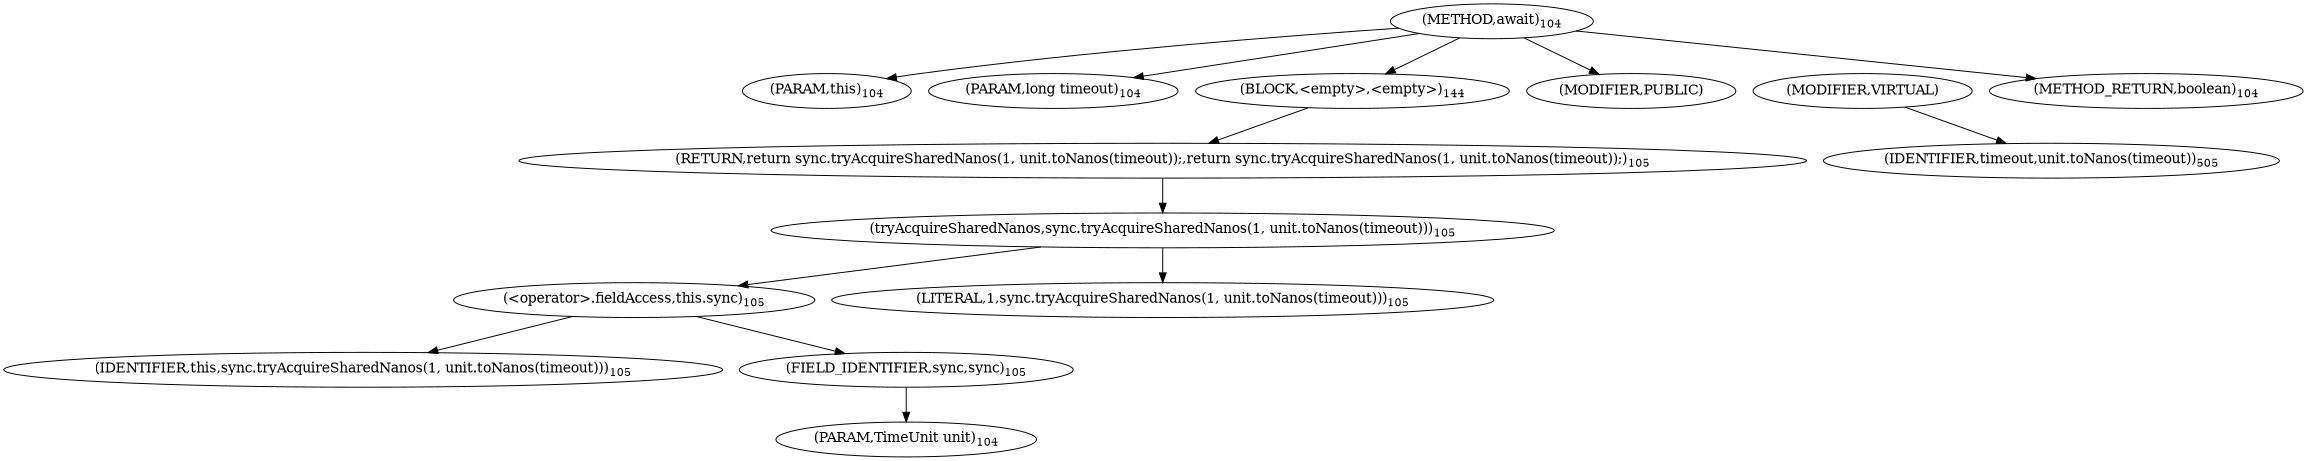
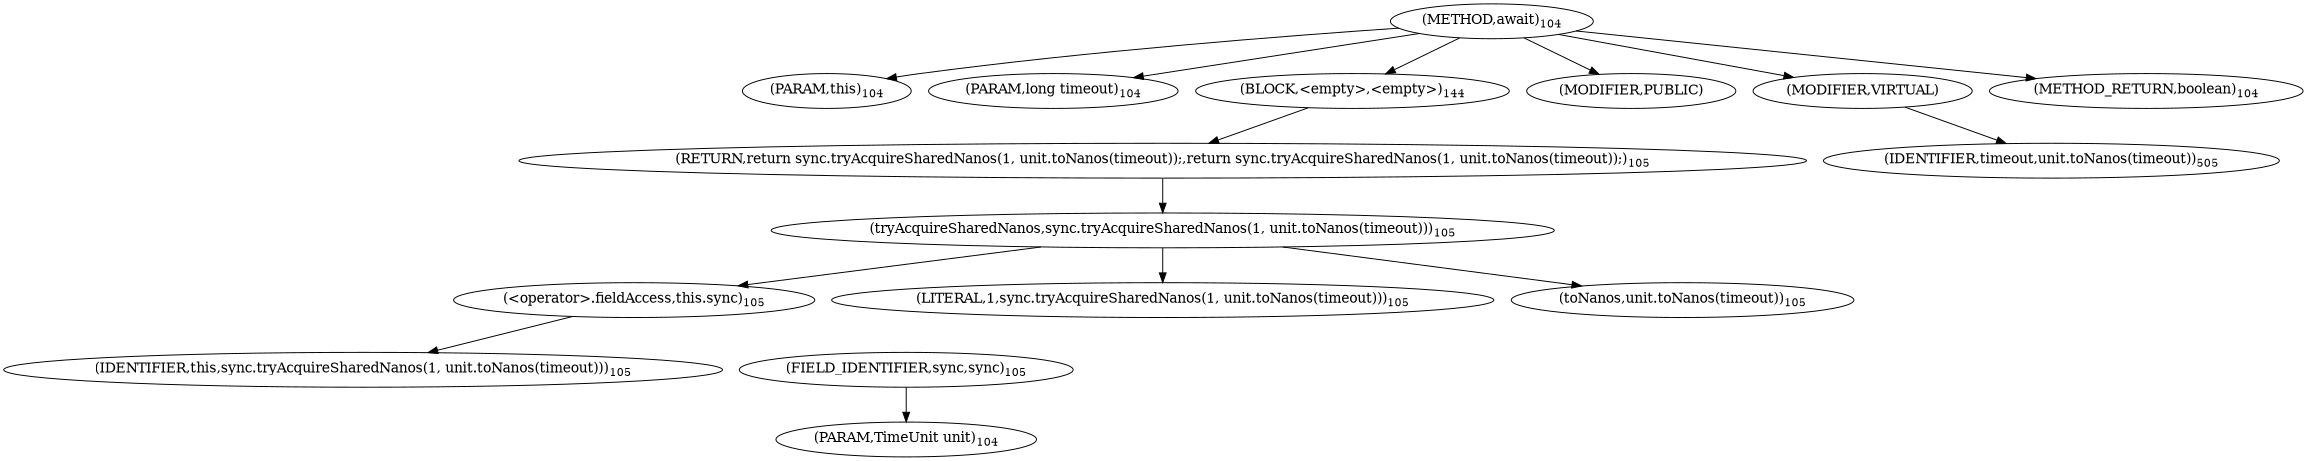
edge "(METHOD,await)" -> "(MODIFIER,VIRTUAL)": added
node "(toNanos,unit.toNanos(timeout))": added
edge "(<operator>.fieldAccess,this.sync)" -> "(FIELD_IDENTIFIER,sync,sync)": removed
